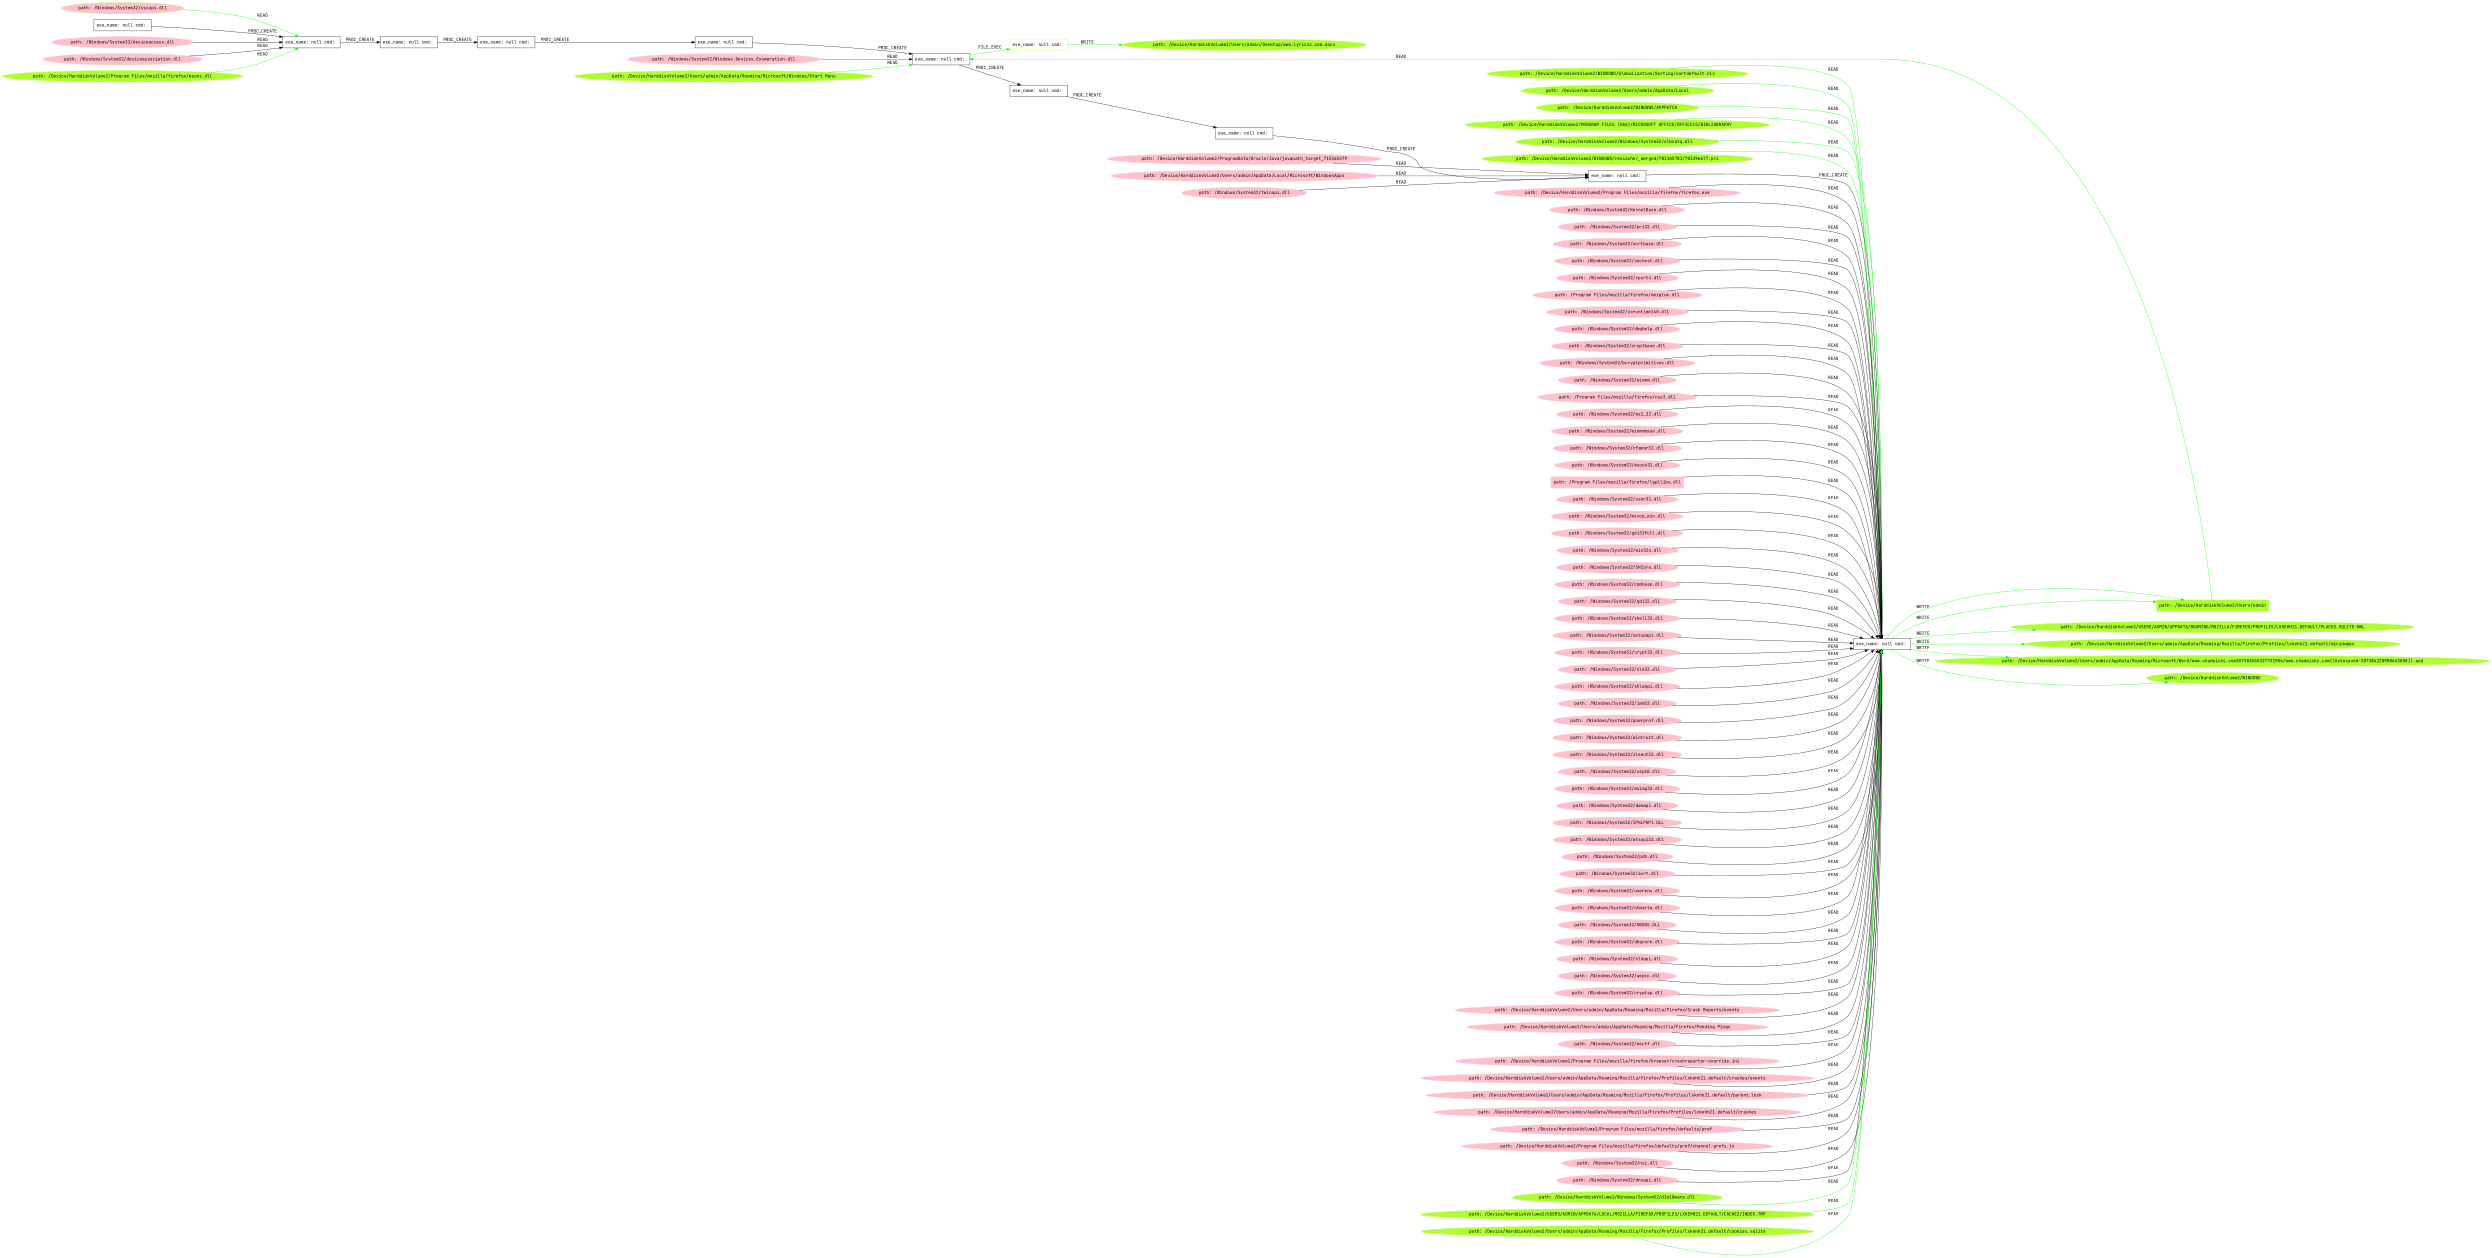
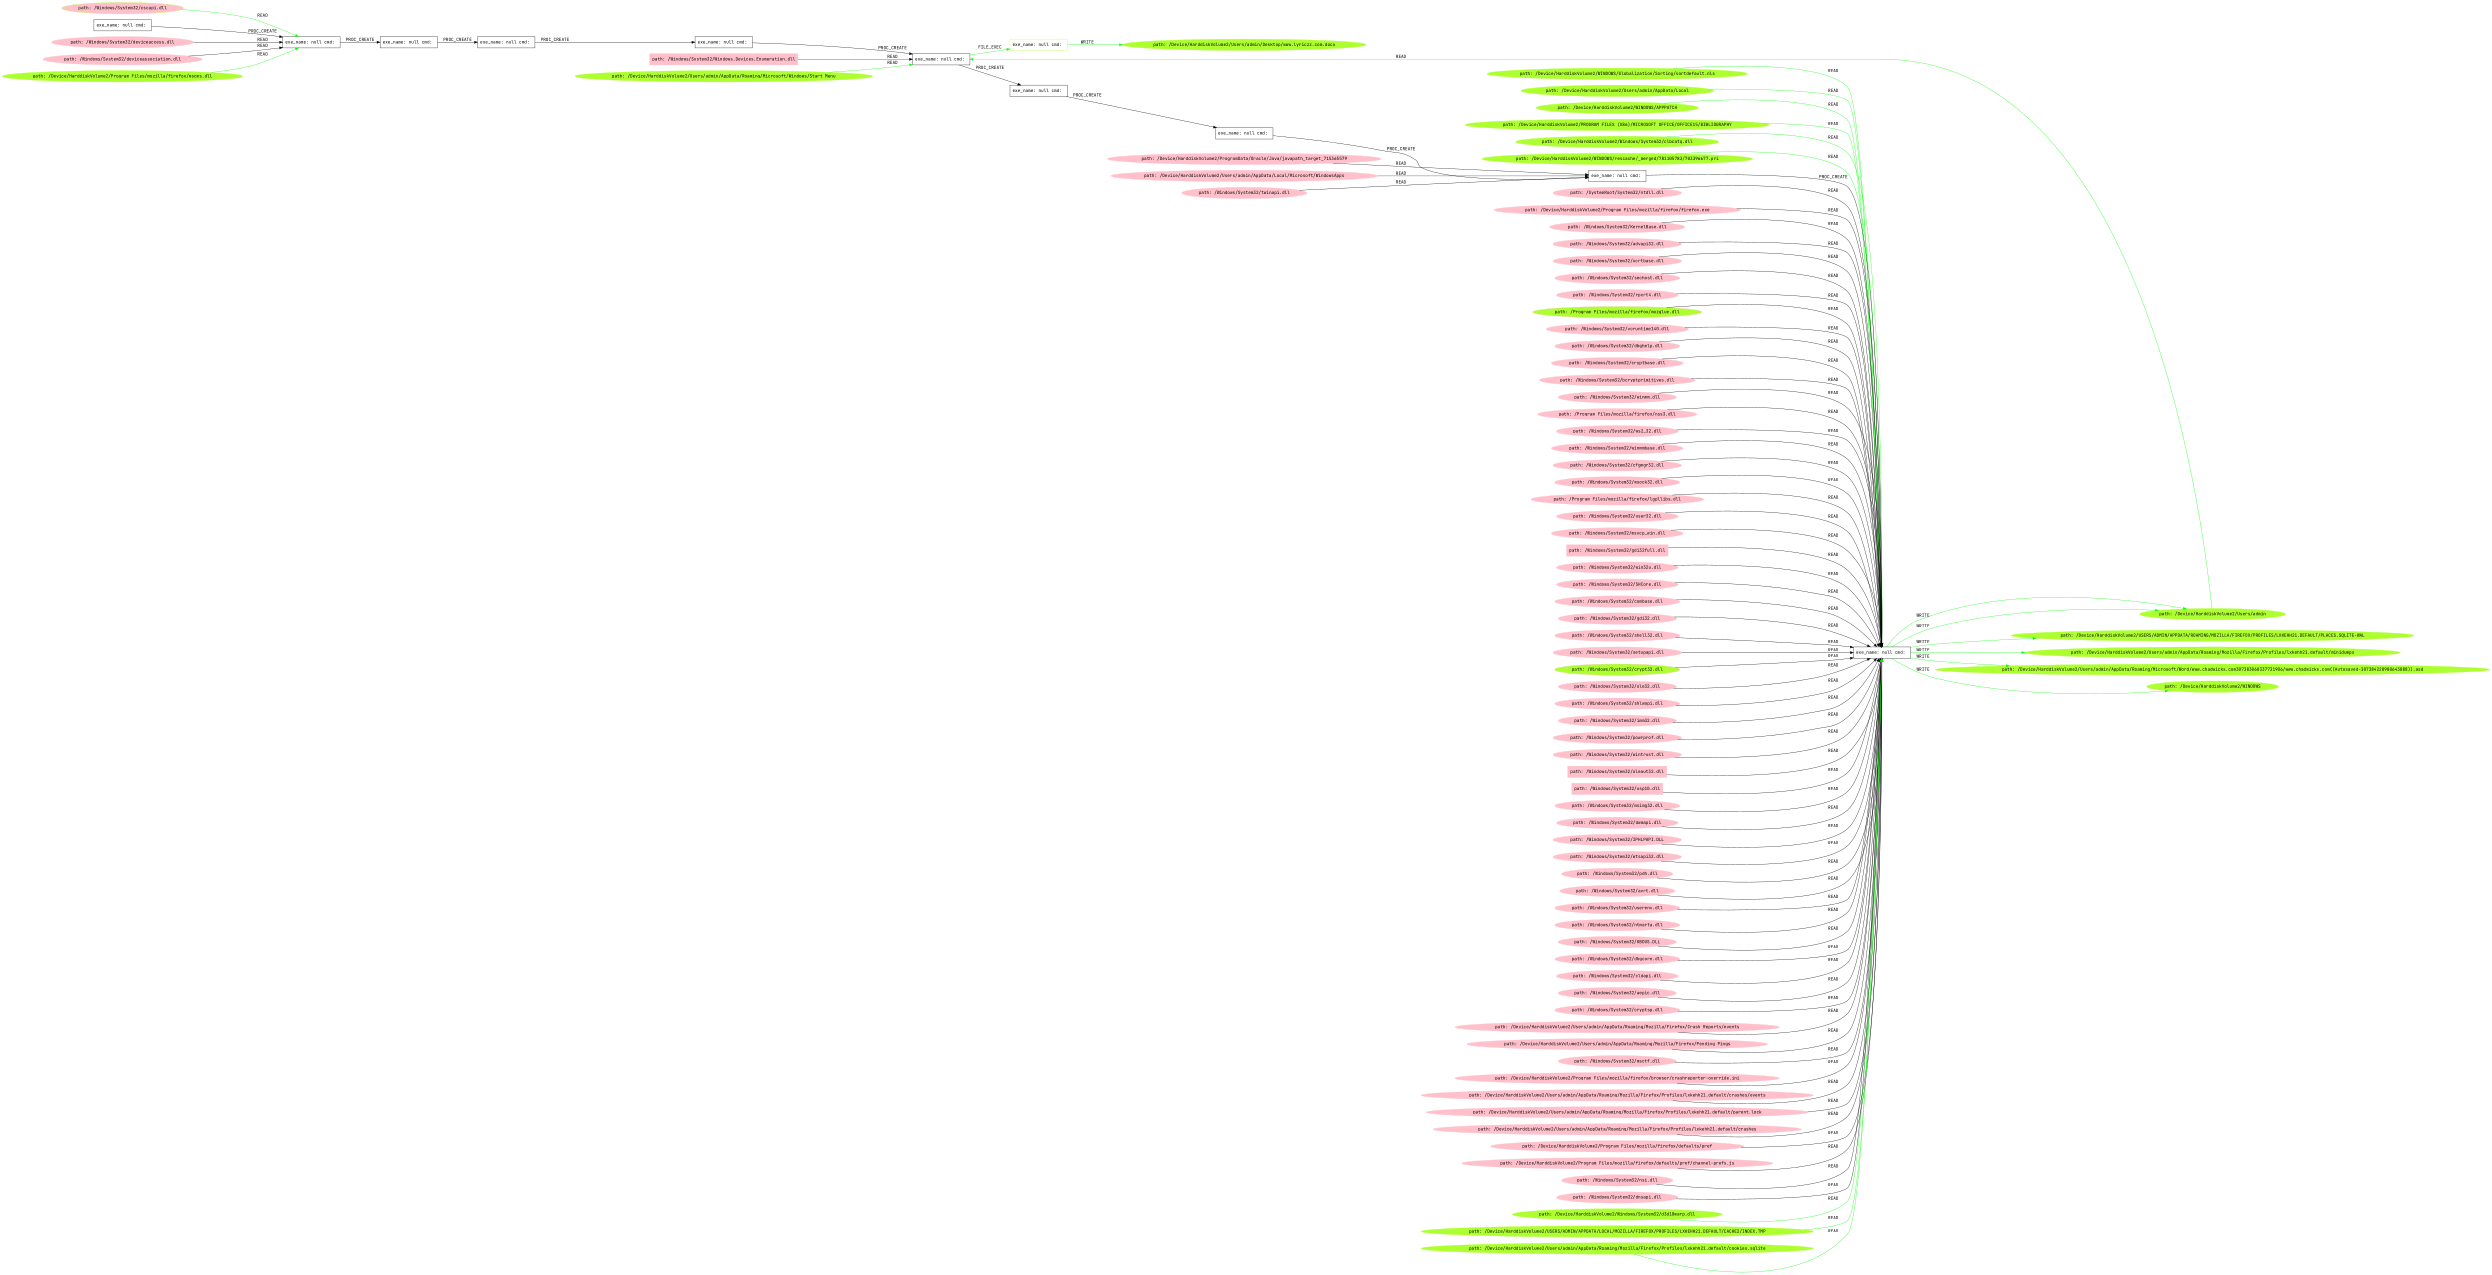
node "path: /Windows/System32/Windows.Devices.Enumeration.dll": shape ellipse -> box
node "path: /SystemRoot/System32/ntdll.dll": added
node "path: /Windows/System32/pri32.dll": label "path: /Windows/System32/pri32.dll" -> "path: /Windows/System32/advapi32.dll"
node "path: /Program Files/mozilla/firefox/mozglue.dll": fillcolor pink -> greenyellow
node "path: /Program Files/mozilla/firefox/lgpllibs.dll": shape box -> ellipse
node "path: /Windows/System32/gdi32full.dll": shape ellipse -> box
node "path: /Device/HarddiskVolume2/Users/admin": shape box -> ellipse
node "path: /Windows/System32/crypt32.dll": fillcolor pink -> greenyellow
node "path: /Windows/System32/oleaut32.dll": shape ellipse -> box
node "path: /Windows/System32/usp10.dll": shape ellipse -> box
